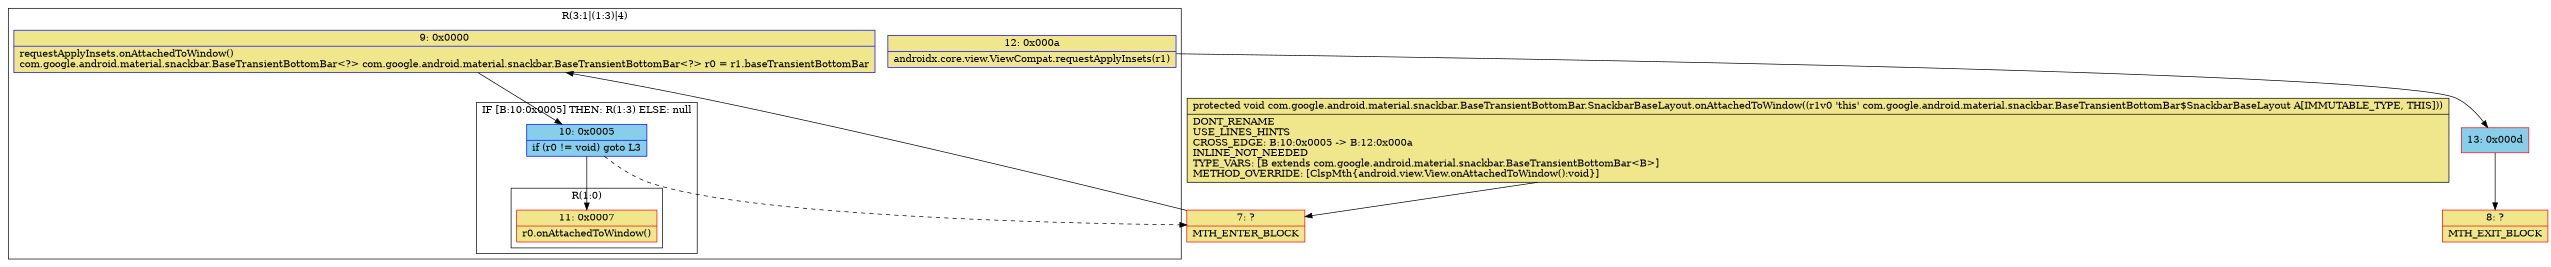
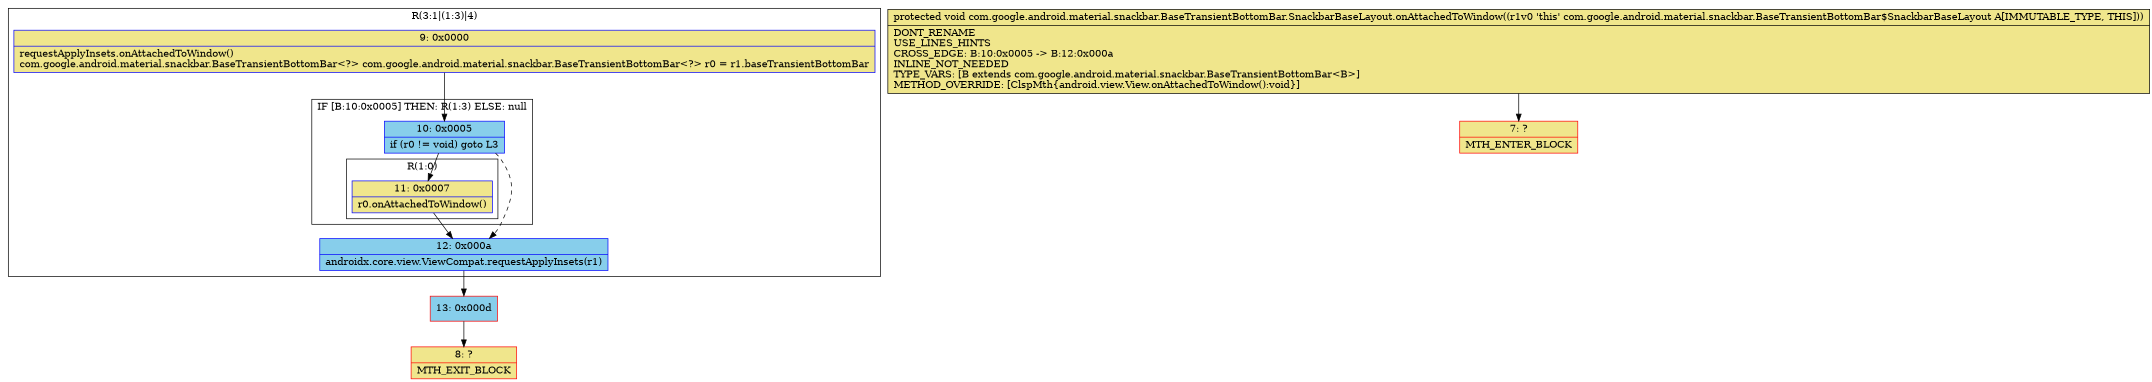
node "12: 0x000a": fillcolor khaki -> skyblue
edge "7: ?" -> "9: 0x0000": removed
edge "10: 0x0005" -> "7: ?": now "10: 0x0005" -> "12: 0x000a"
edge "11: 0x0007" -> "12: 0x000a": added
node "11: 0x0007": color red -> blue
